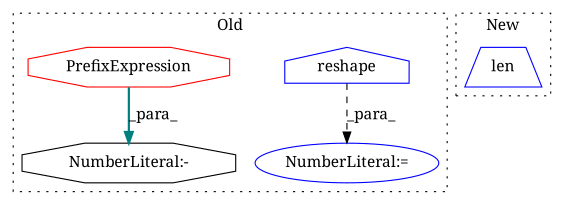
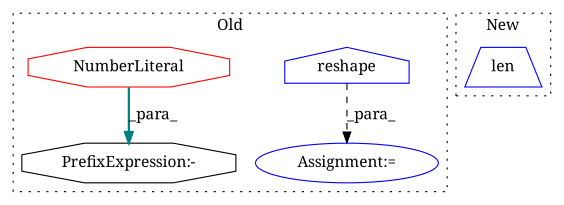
node "PrefixExpression": label "PrefixExpression" -> "NumberLiteral"
node "NumberLiteral:-": label "NumberLiteral:-" -> "PrefixExpression:-"
node "NumberLiteral:=": label "NumberLiteral:=" -> "Assignment:="
